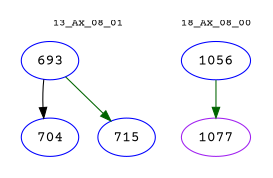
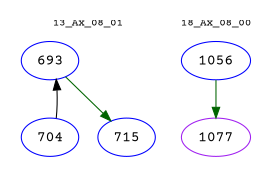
edge "693" -> "704": reversed
